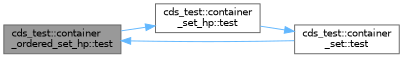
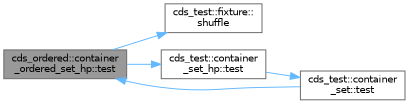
node "cds_test::fixture:: shuffle": added
node "cds_test::container _ordered_set_hp::test": label "cds_test::container _ordered_set_hp::test" -> "cds_ordered::container _ordered_set_hp::test"
